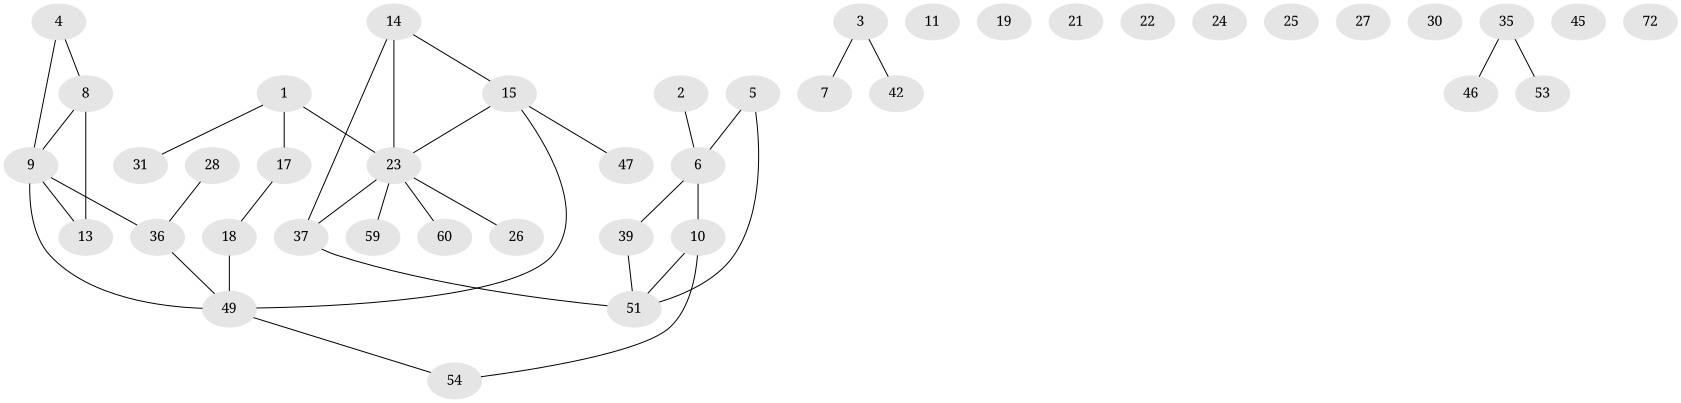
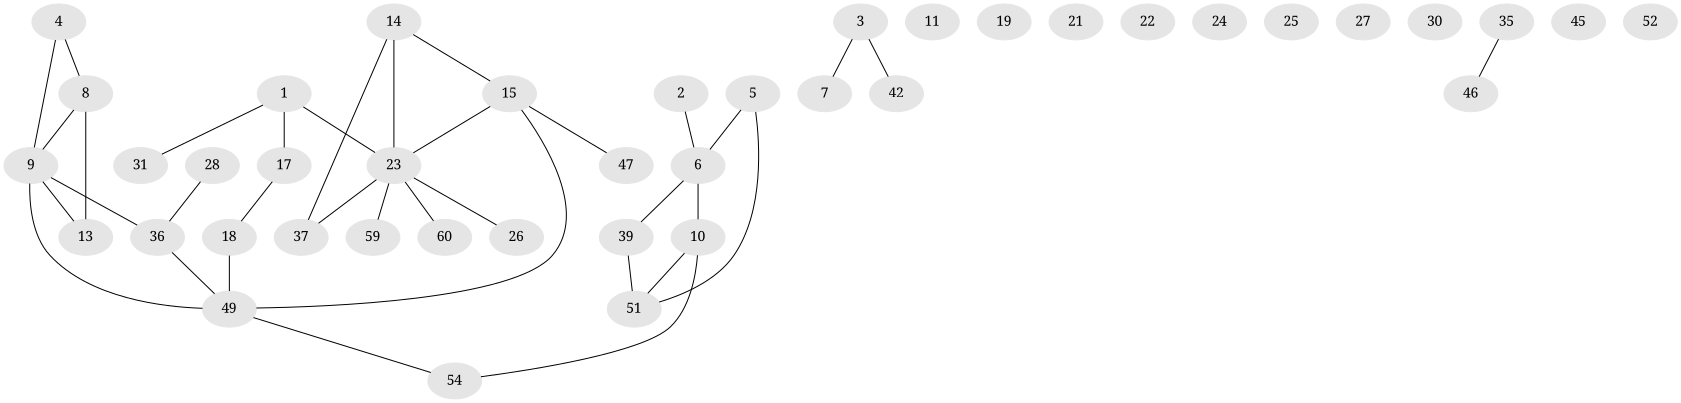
node "72": label "72" -> "52"
node "53": removed
edge "37" -- "51": removed
